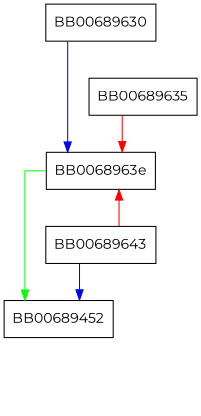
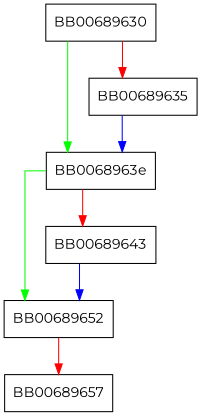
edge "BB00689630" -> "BB00689635": added
edge "BB00689630" -> "BB0068963e": color blue -> green
edge "BB00689635" -> "BB0068963e": color red -> blue
edge "BB00689643" -> "BB0068963e": reversed
node "BB00689452": label "BB00689452" -> "BB00689652"
node "BB00689657": added
